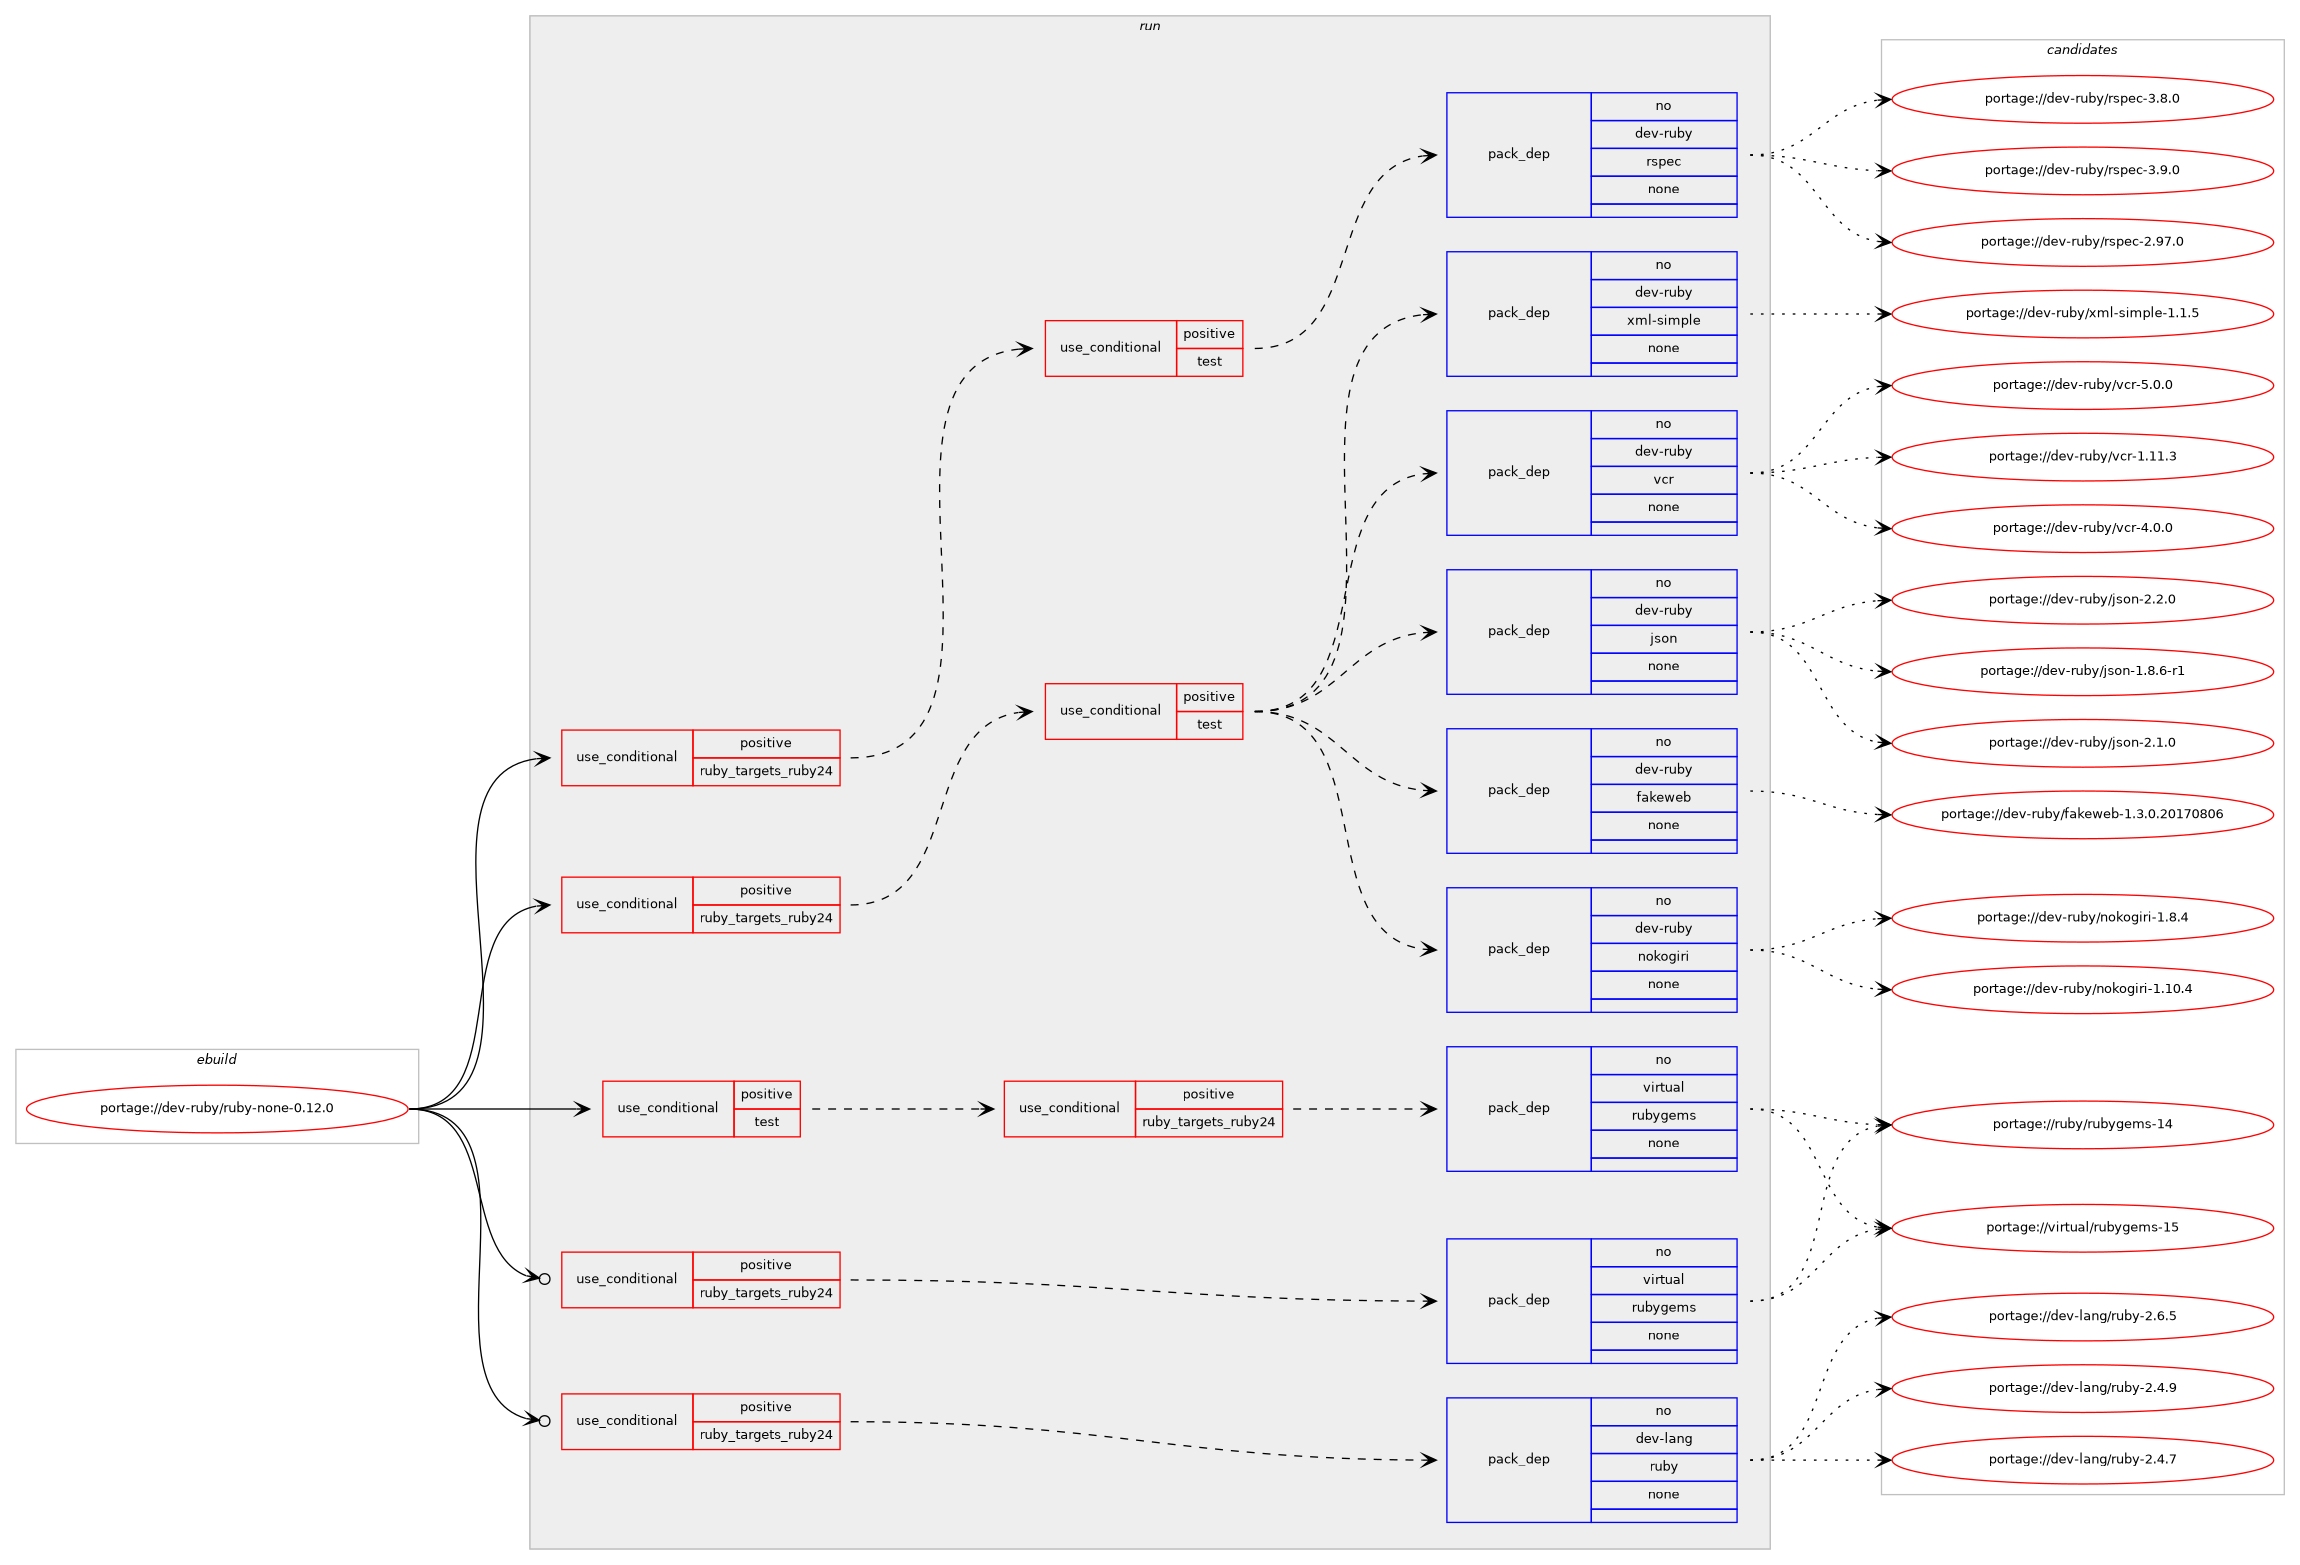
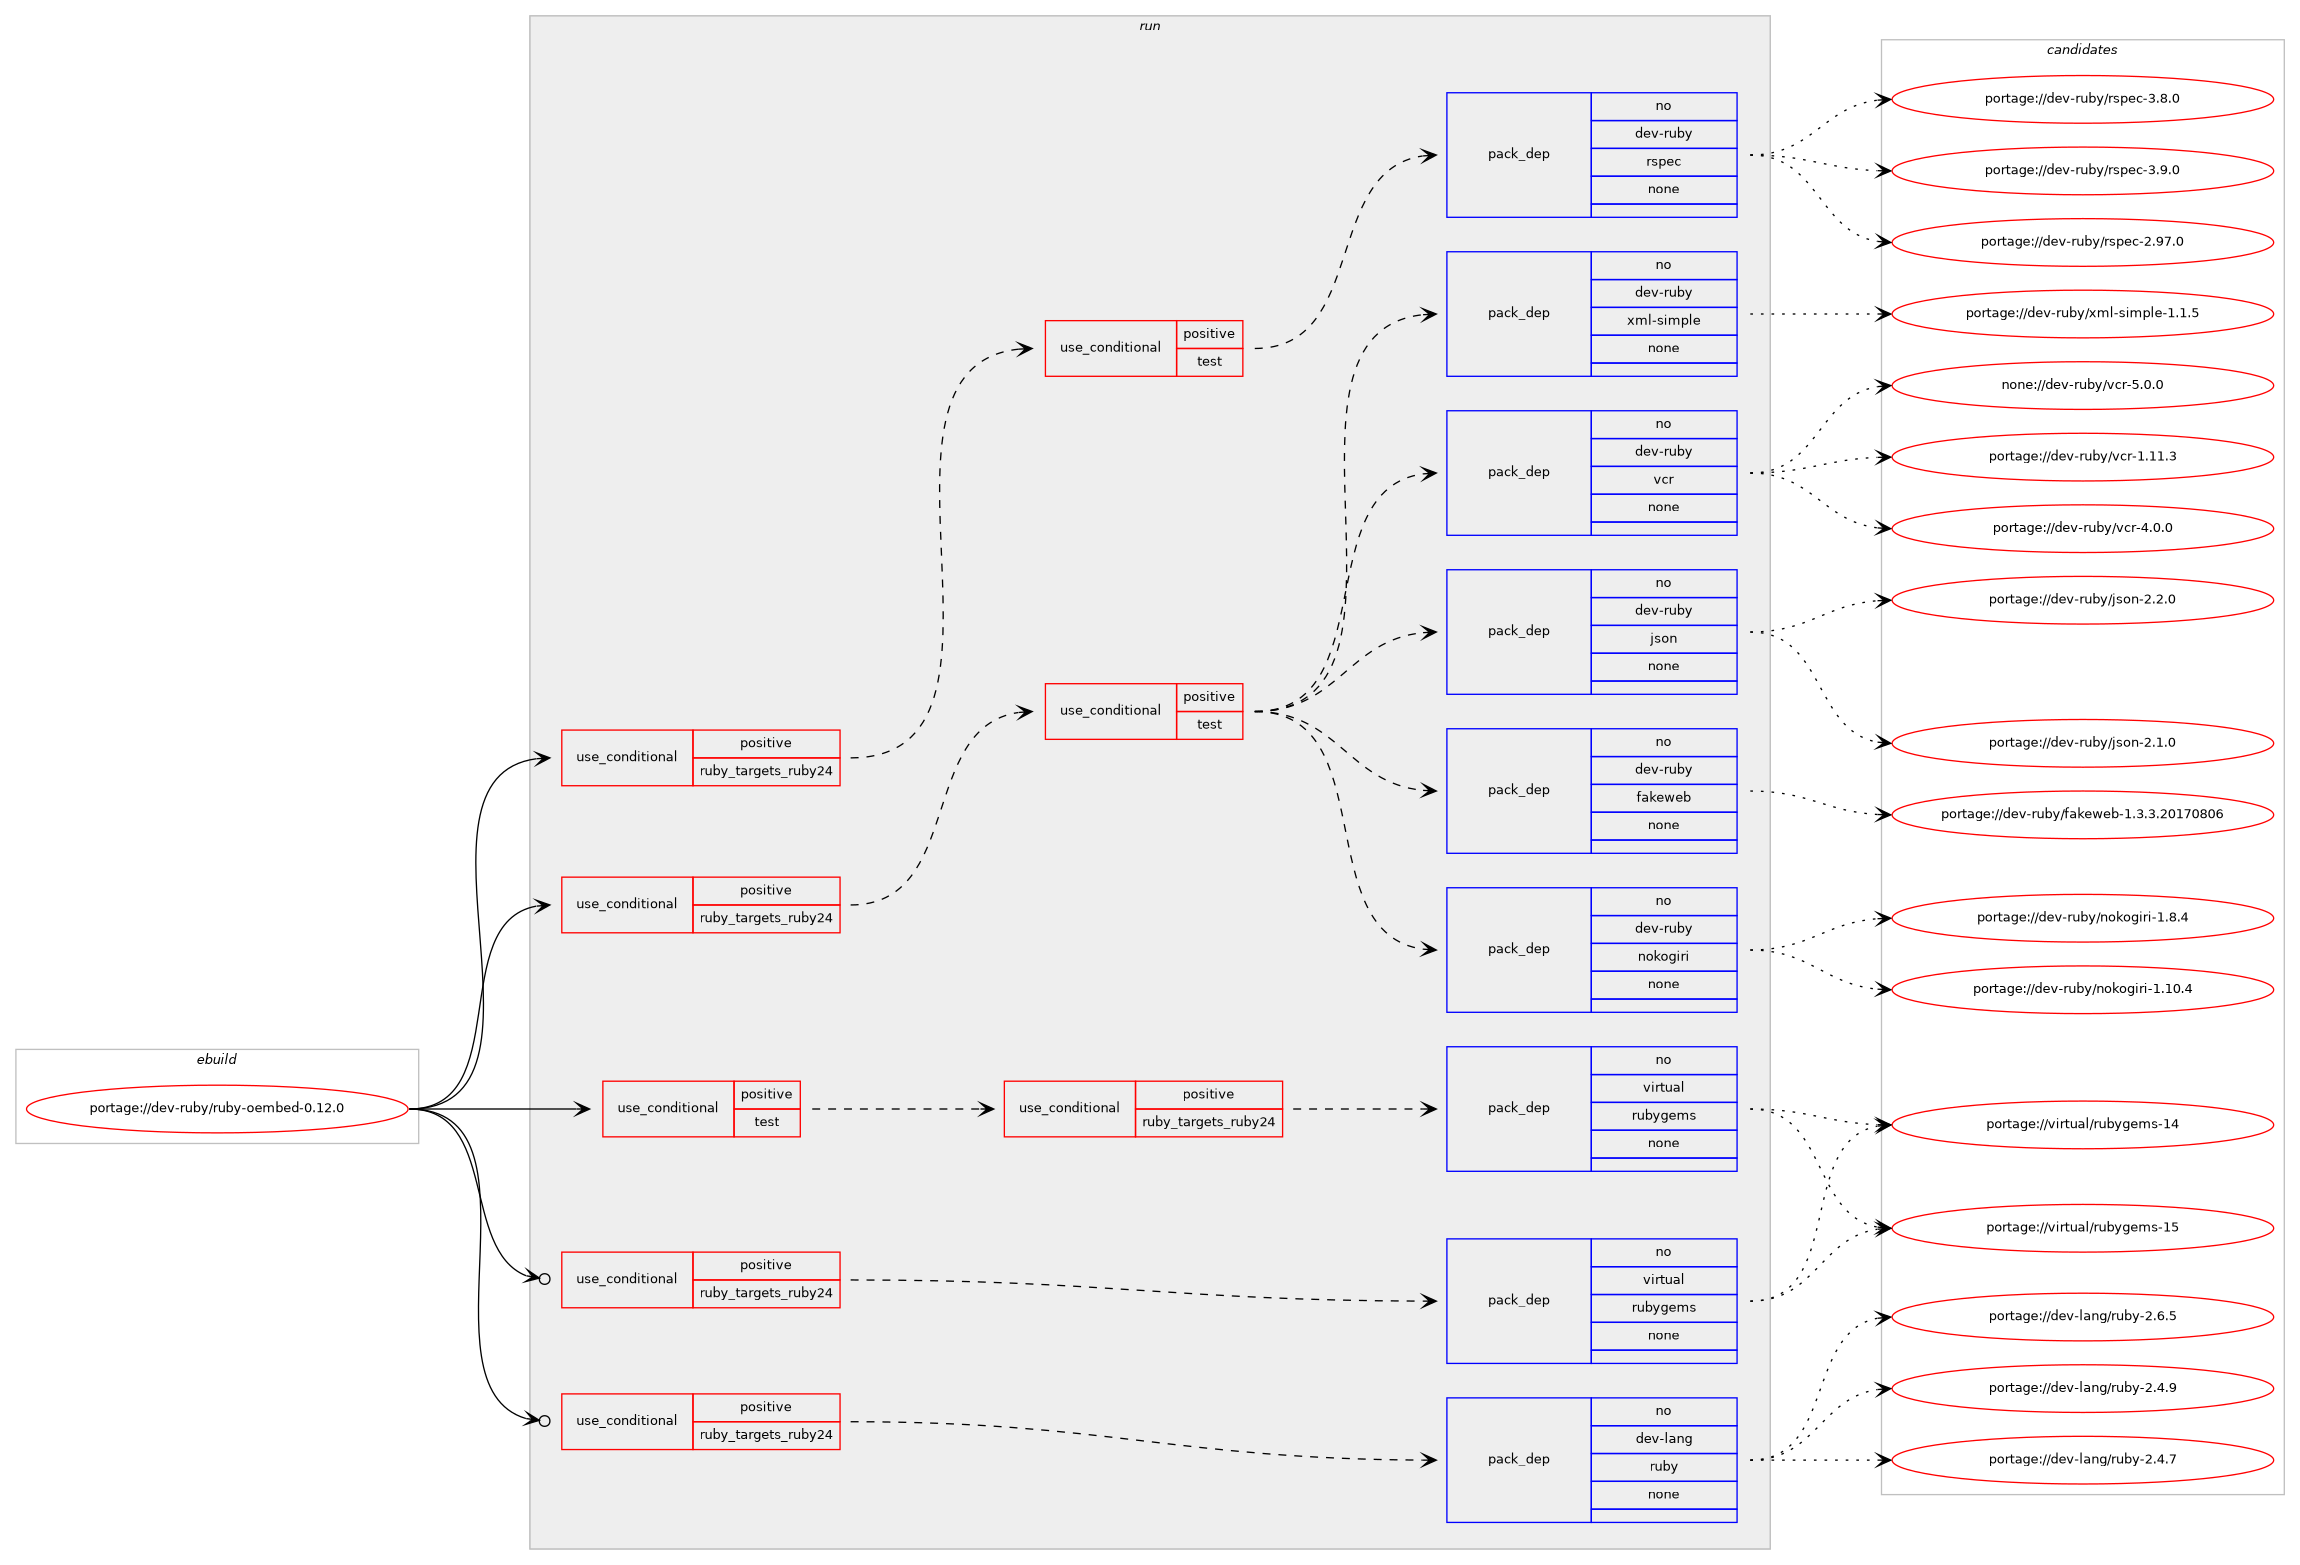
node "portage://dev-ruby/vcr-5.0.0": label "portage://dev-ruby/vcr-5.0.0" -> "none://dev-ruby/vcr-5.0.0"
node "portage://dev-ruby/json-1.8.6-r1": removed
node "portage://dev-ruby/fakeweb-1.3.0.20170806": label "portage://dev-ruby/fakeweb-1.3.0.20170806" -> "portage://dev-ruby/fakeweb-1.3.3.20170806"
node "portage://dev-ruby/ruby-none-0.12.0": label "portage://dev-ruby/ruby-none-0.12.0" -> "portage://dev-ruby/ruby-oembed-0.12.0"
node "portage://ruby/rubygems-14": label "portage://ruby/rubygems-14" -> "portage://virtual/rubygems-14"
